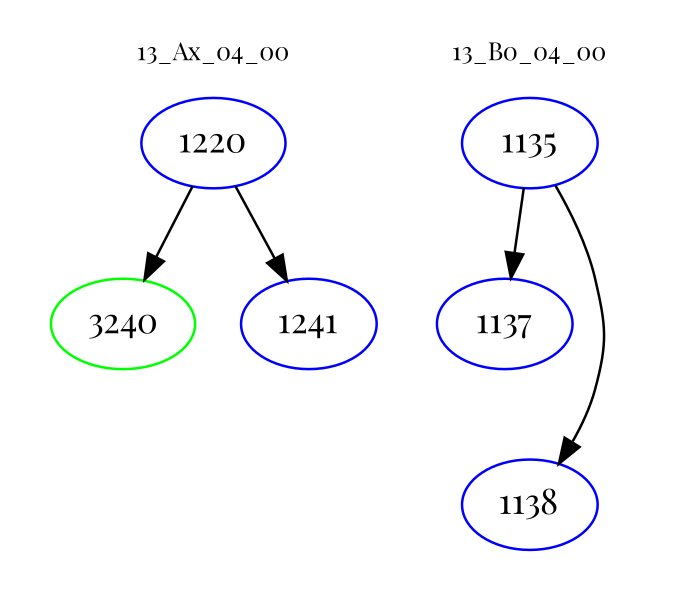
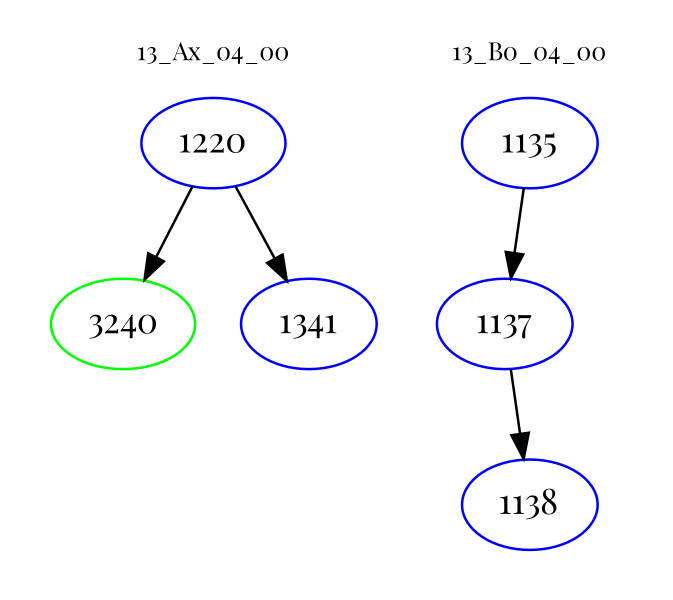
edge "1135" -> "1138": now "1137" -> "1138"
node "1241": label "1241" -> "1341"
